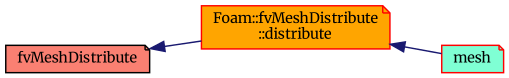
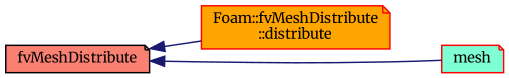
edge "mesh" -> "Foam::fvMeshDistribute ::distribute": now "mesh" -> "fvMeshDistribute"
